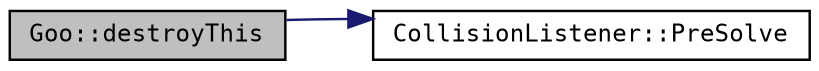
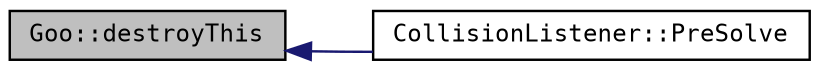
edge "Goo::destroyThis" -> "CollisionListener::PreSolve": reversed
